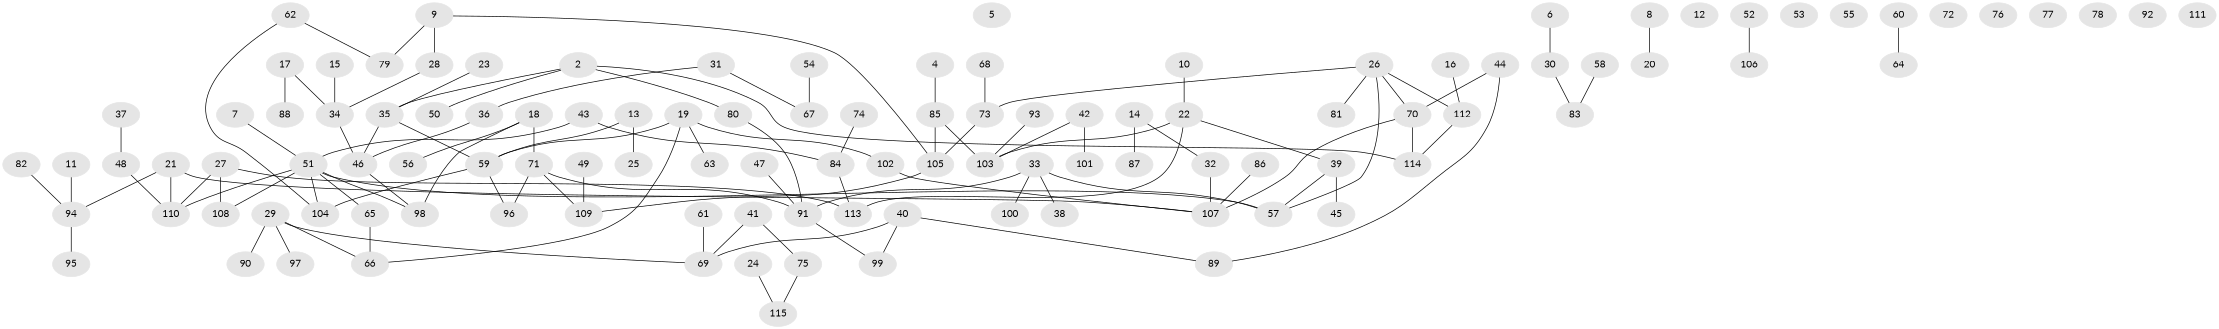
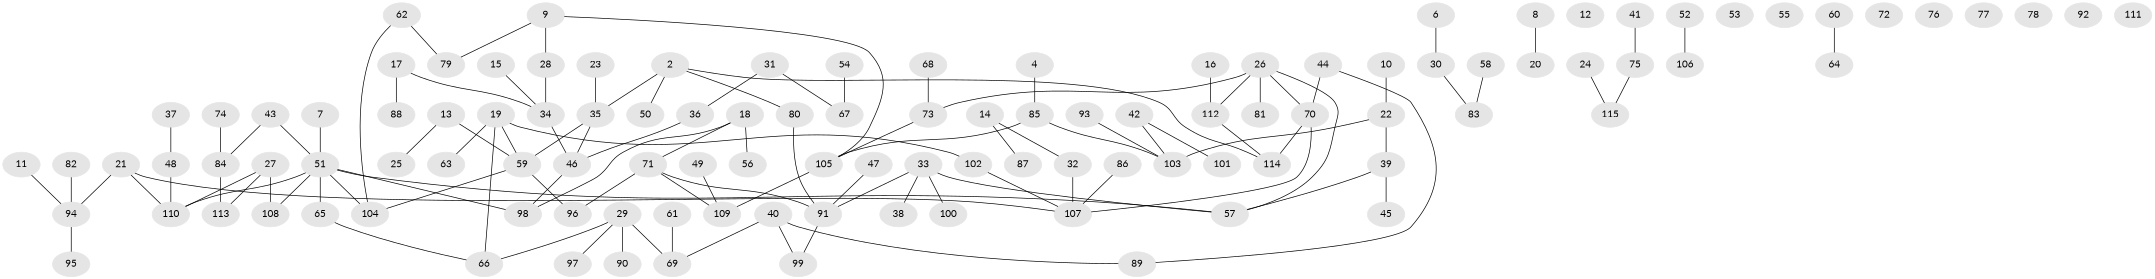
node "5": removed
edge "22" -- "113": removed
edge "41" -- "69": removed
